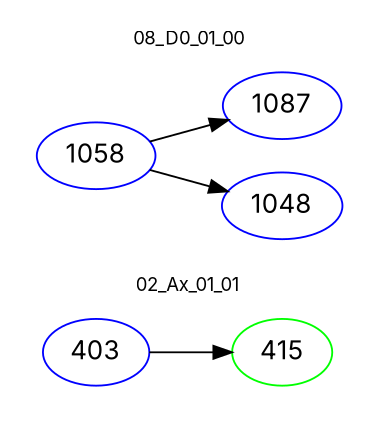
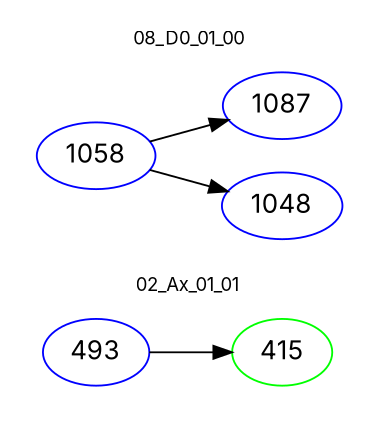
node "403": label "403" -> "493"
